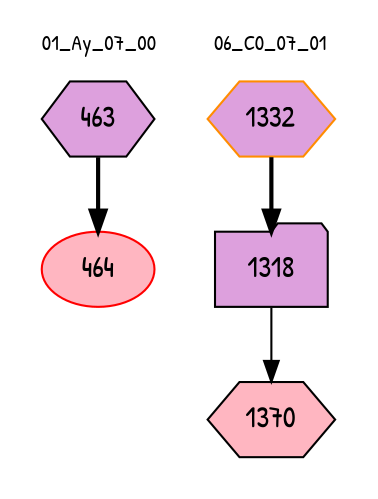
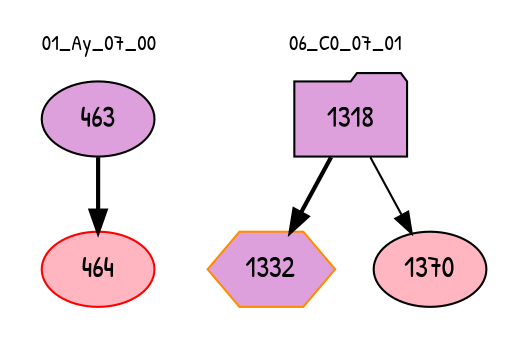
node "463": shape hexagon -> ellipse
edge "1332" -> "1318": reversed
node "1370": shape hexagon -> ellipse
